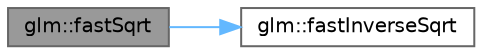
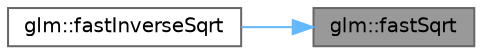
edge "glm::fastSqrt" -> "glm::fastInverseSqrt": reversed
